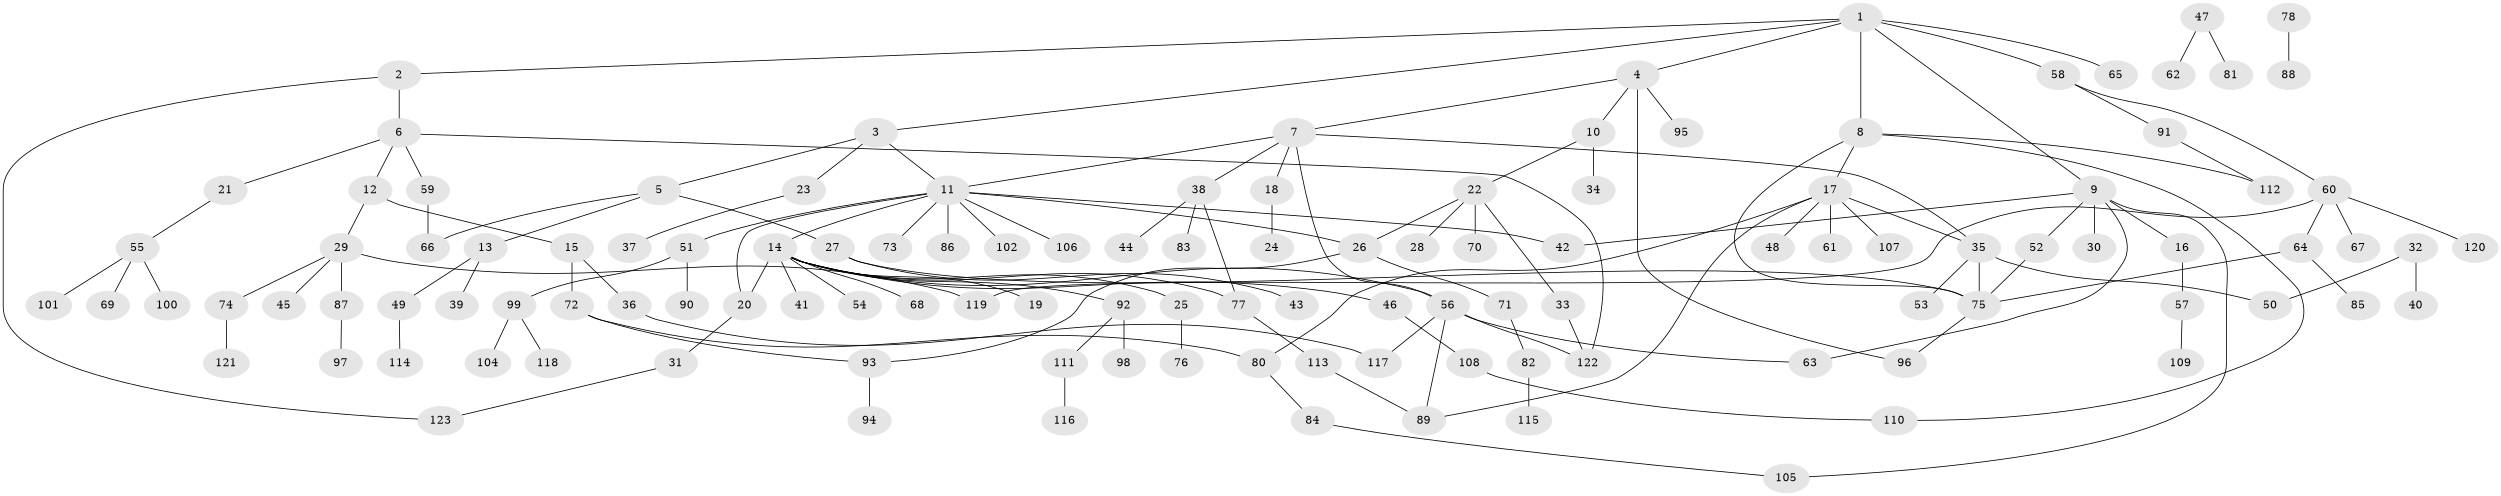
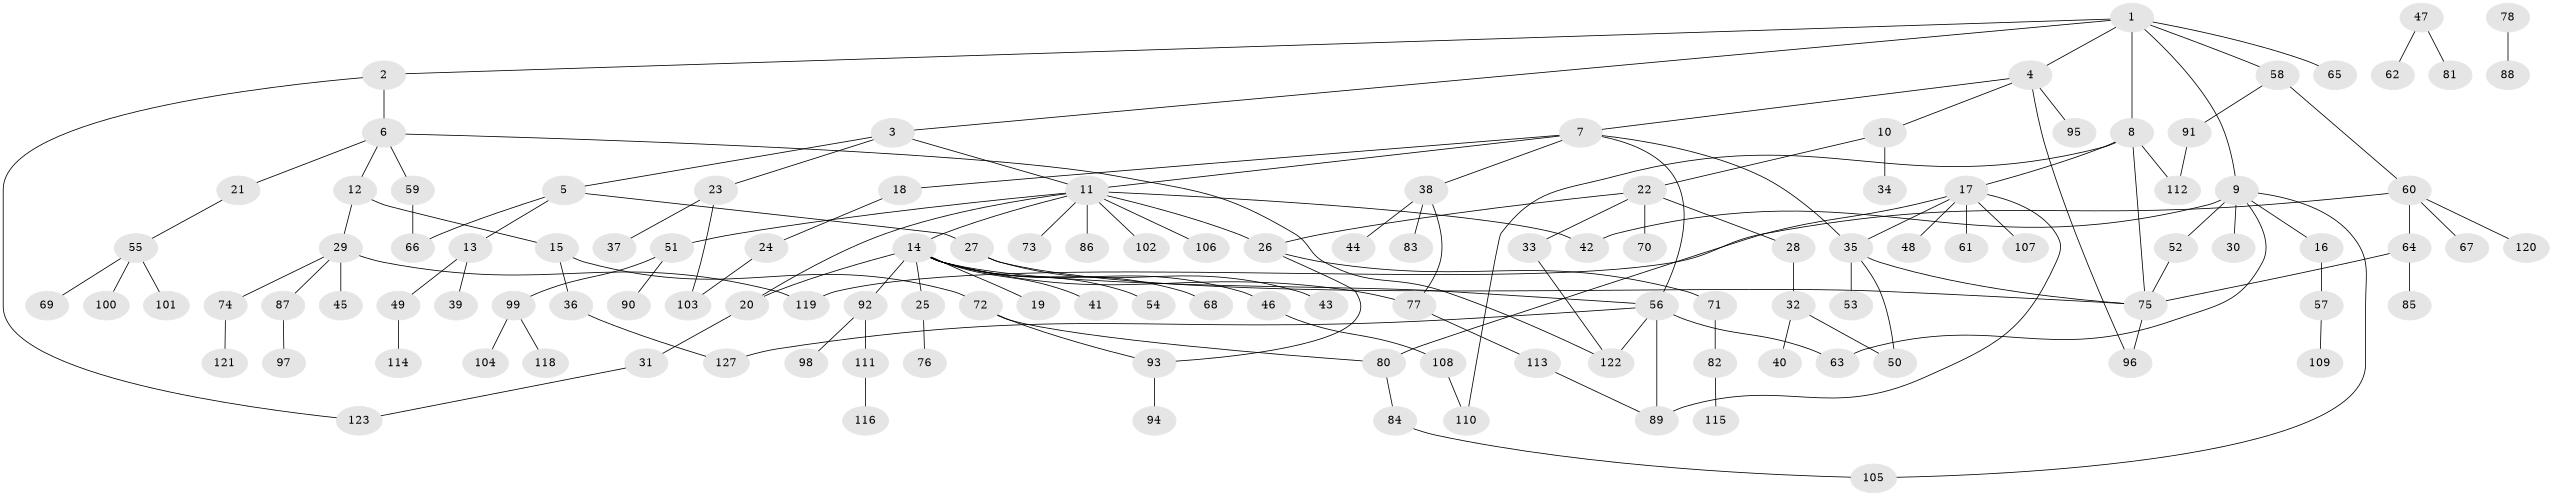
edge "28" -- "32": added
node "103": added
node "117": label "117" -> "127"
